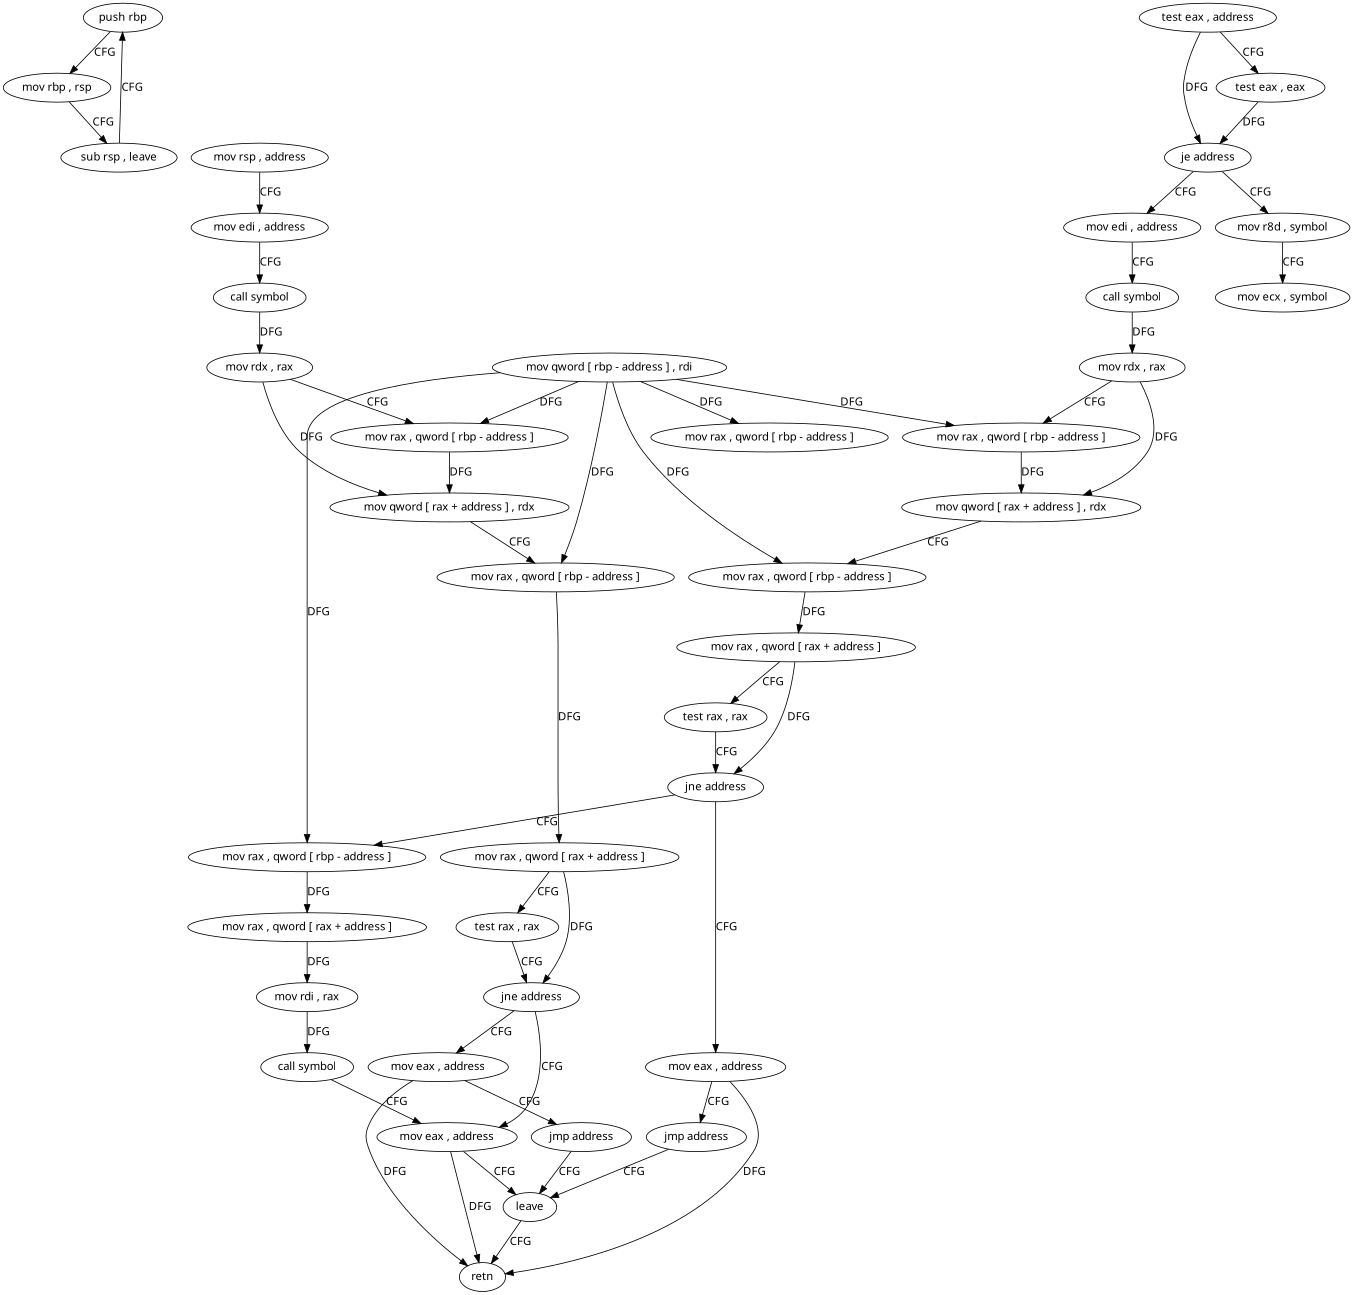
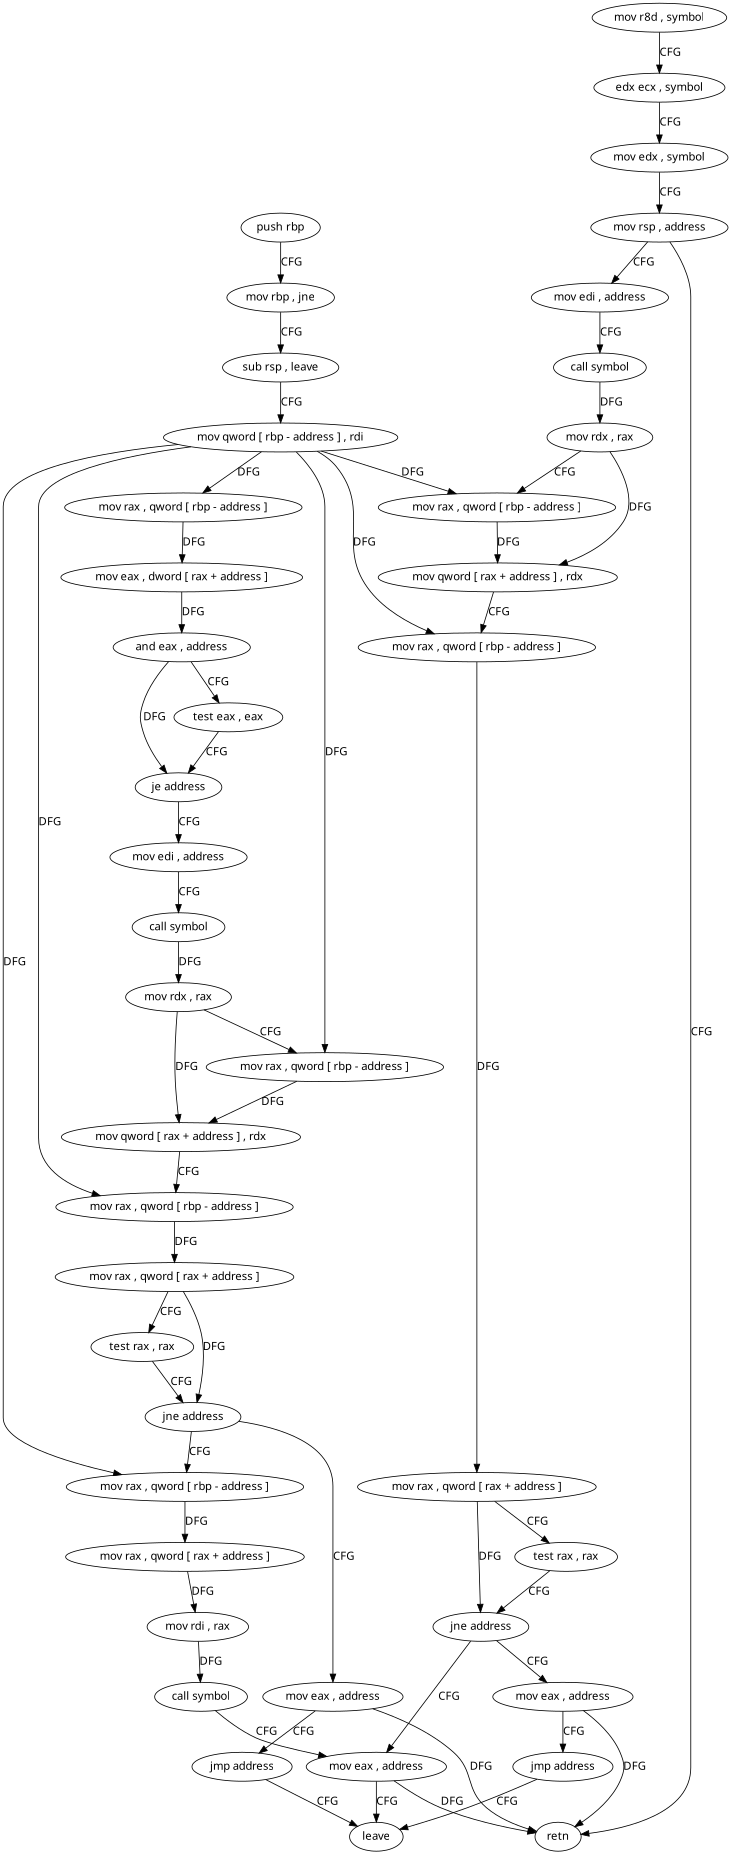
node "test eax , address": label "test eax , address" -> "and eax , address"
node "mov rbp , rsp": label "mov rbp , rsp" -> "mov rbp , jne"
edge "sub rsp , leave" -> "push rbp": now "sub rsp , leave" -> "mov qword [ rbp - address ] , rdi"
edge "test eax , eax" -> "je address": label "DFG" -> "CFG"
node "mov edx , symbol": added
edge "je address" -> "mov r8d , symbol": removed, label "CFG"
node "mov ecx , symbol": label "mov ecx , symbol" -> "edx ecx , symbol"
node "mov eax , dword [ rax + address ]": added
edge "leave" -> "retn": now "mov rsp , address" -> "retn"
